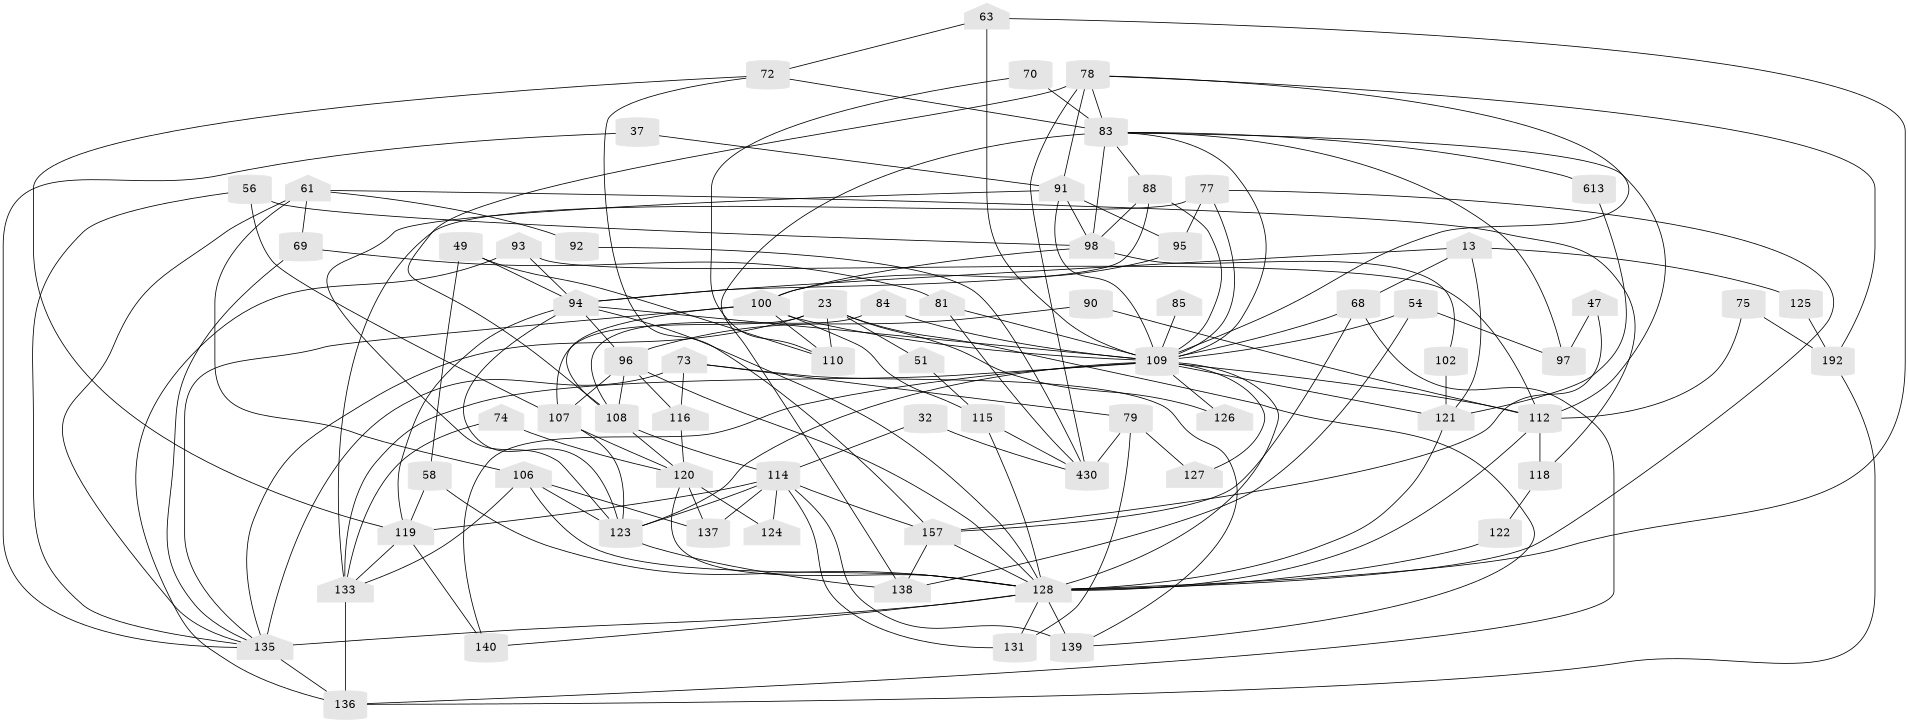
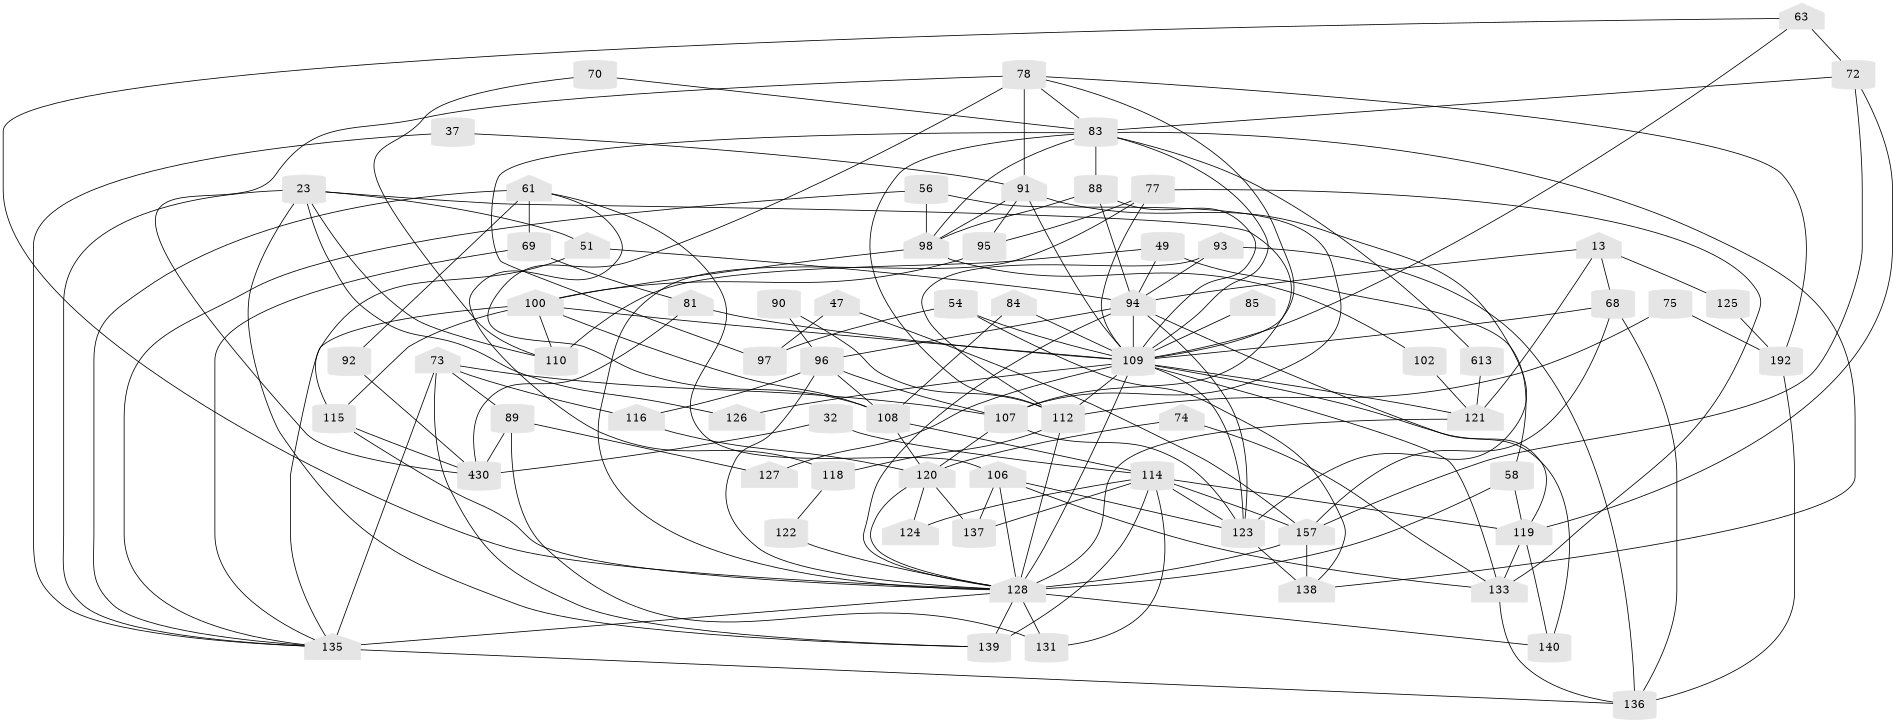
edge "51" -- "94": added
edge "73" -- "107": added
node "79": label "79" -> "89"
